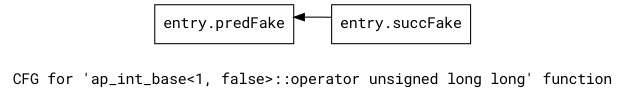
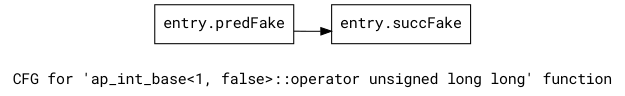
edge "entry.succFake" -> "entry.predFake": reversed
